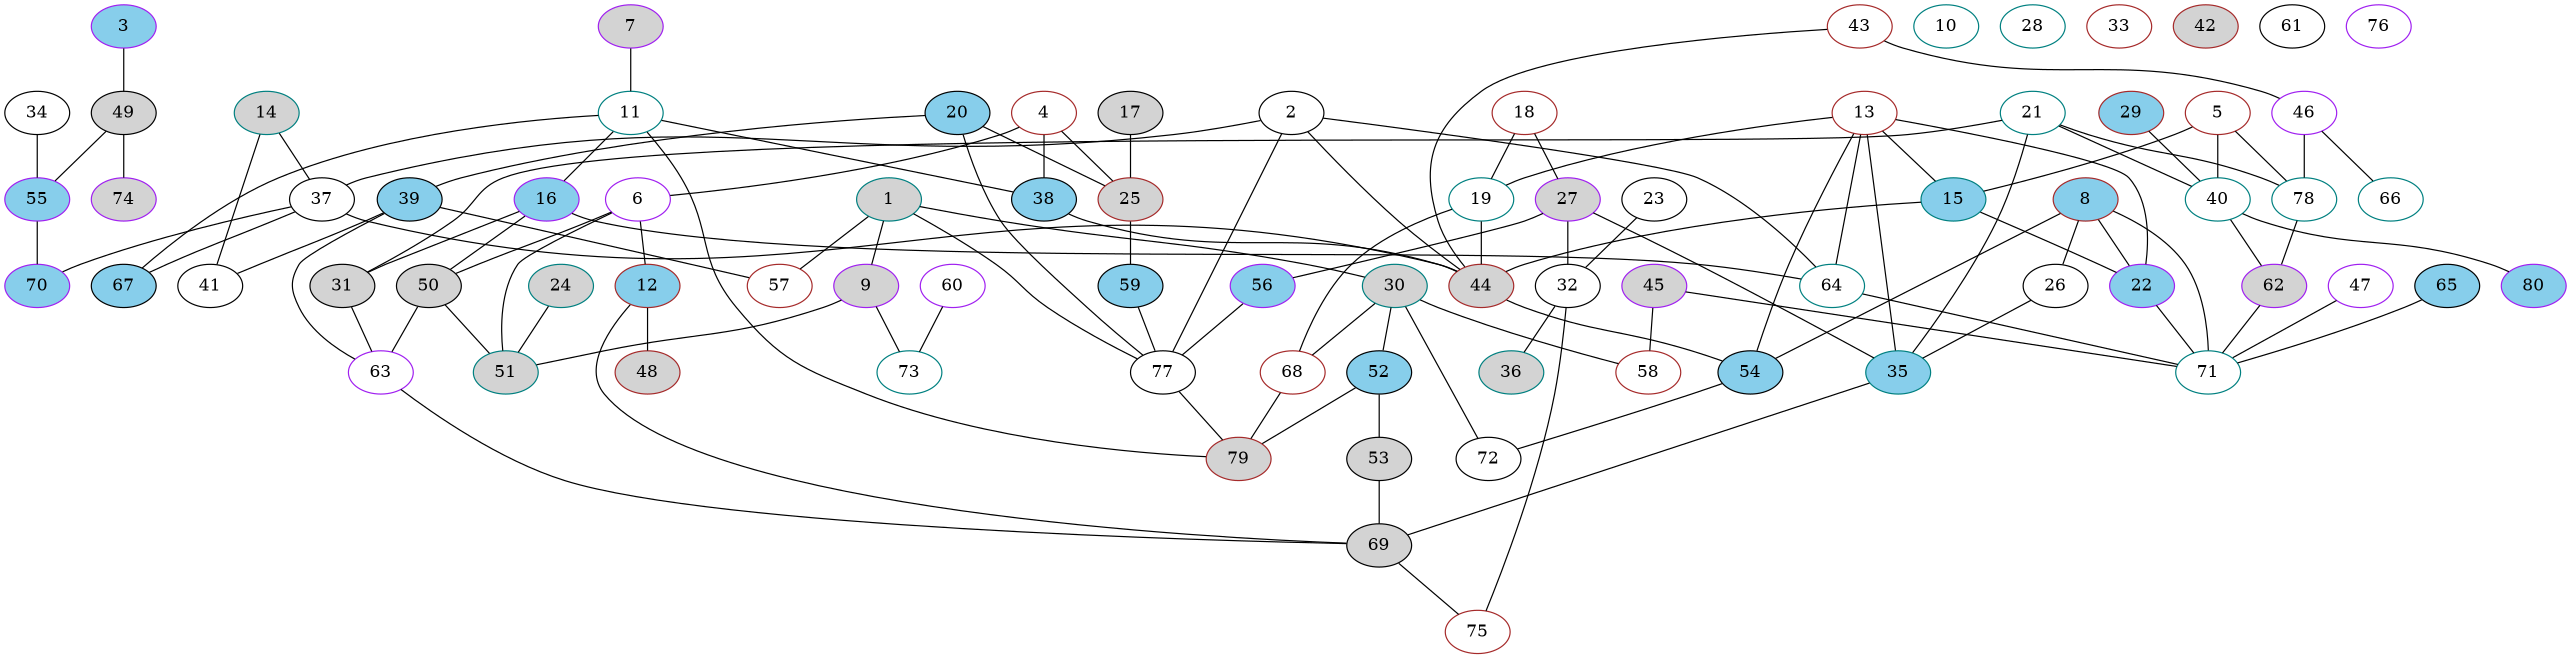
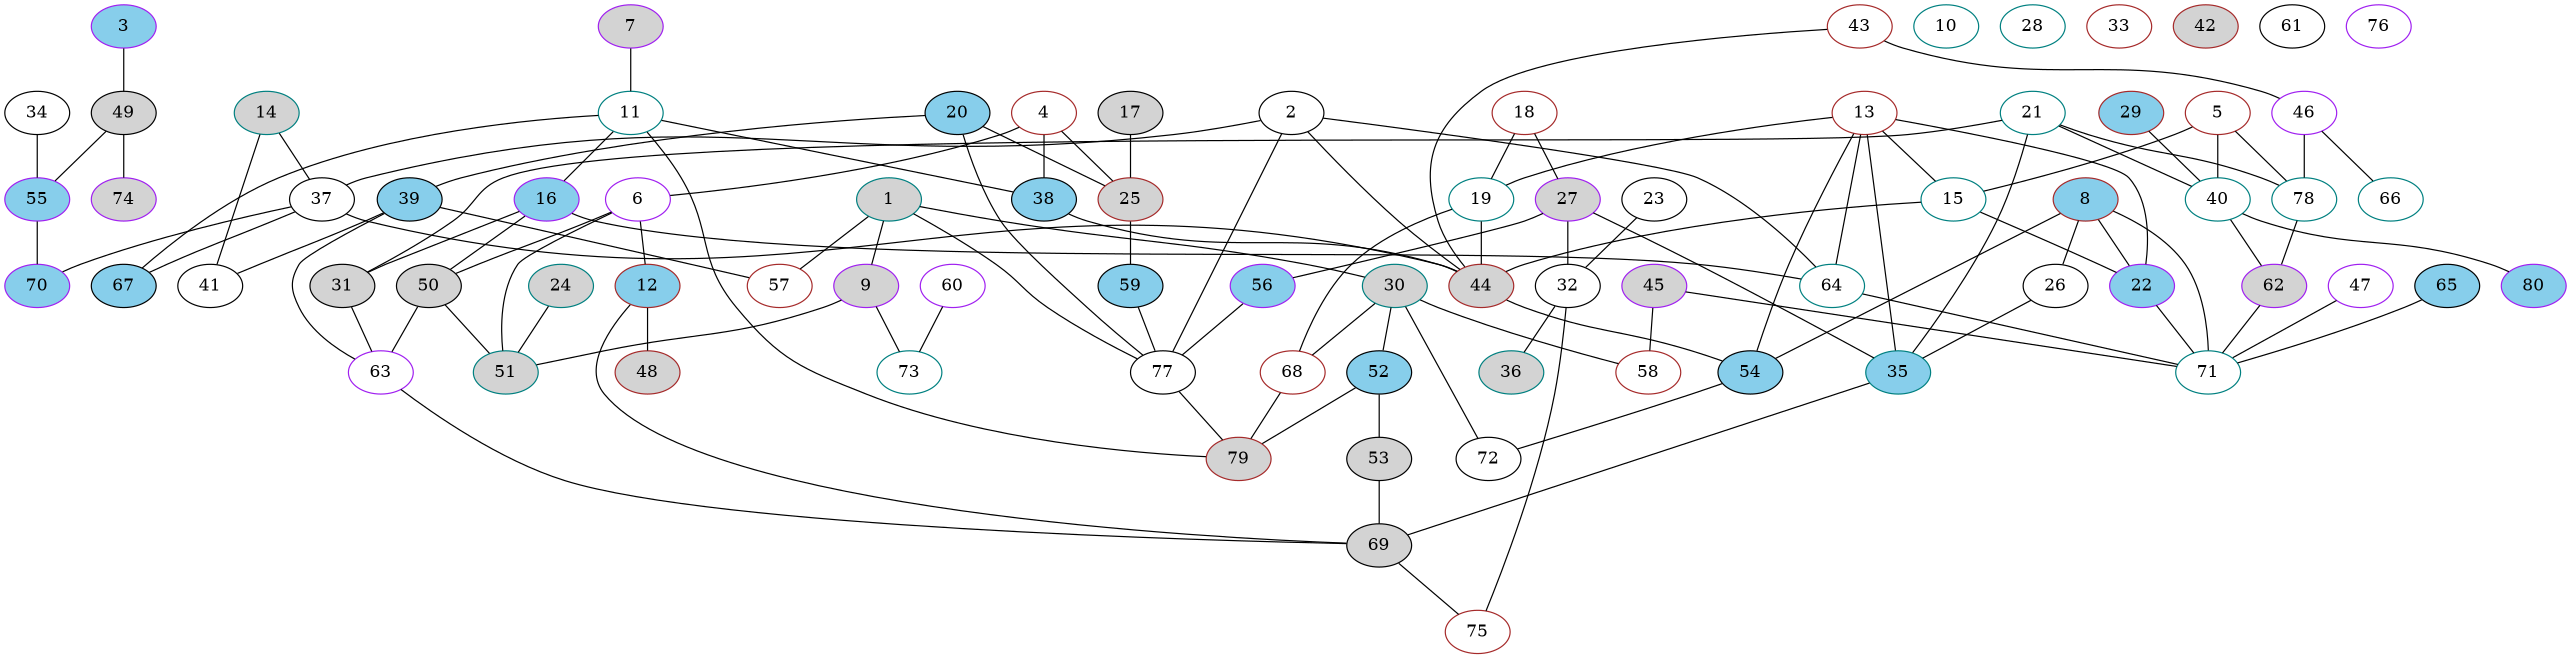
node "15": fillcolor skyblue -> white
